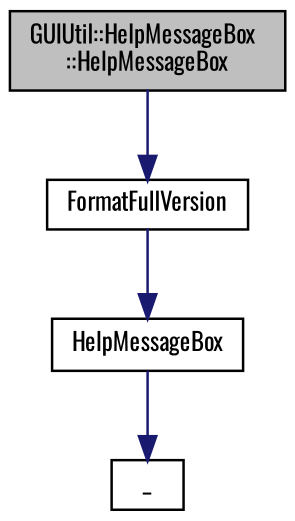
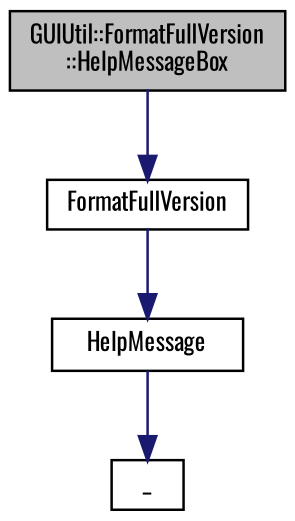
node "GUIUtil::HelpMessageBox ::HelpMessageBox": label "GUIUtil::HelpMessageBox ::HelpMessageBox" -> "GUIUtil::FormatFullVersion ::HelpMessageBox"
node "HelpMessageBox": label "HelpMessageBox" -> "HelpMessage"
